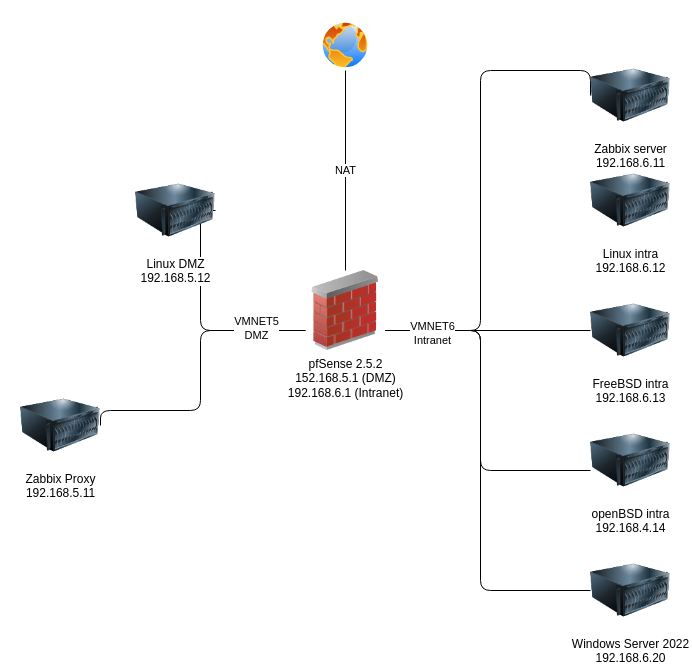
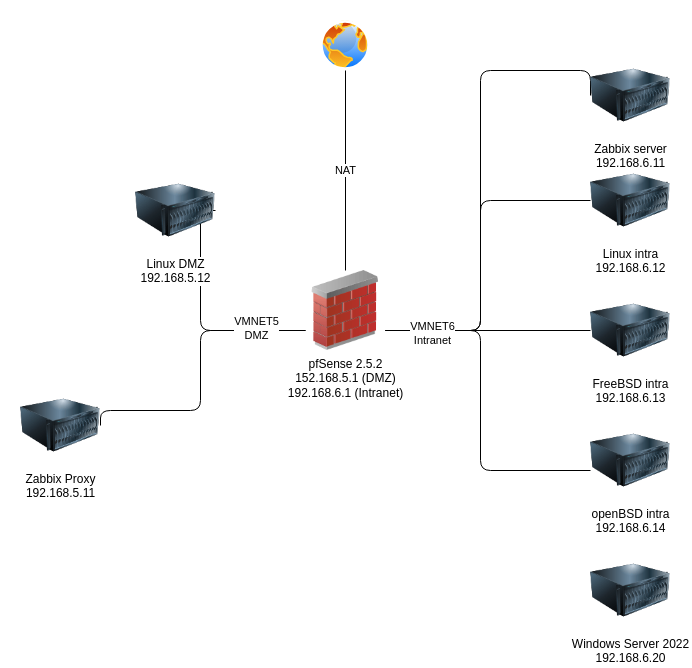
edge "Linux intra 192.168.6.12" -- "pfSense 2.5.2 152.168.5.1 (DMZ) 192.168.6.1 (Intranet)": added
node "openBSD intra 192.168.4.14": label "openBSD intra 192.168.4.14" -> "openBSD intra 192.168.6.14"
edge "pfSense 2.5.2 152.168.5.1 (DMZ) 192.168.6.1 (Intranet)" -- "Windows Server 2022 192.168.6.20": removed
